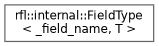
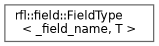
node "rfl::internal::FieldType < _field_name, T >": label "rfl::internal::FieldType < _field_name, T >" -> "rfl::field::FieldType < _field_name, T >"
